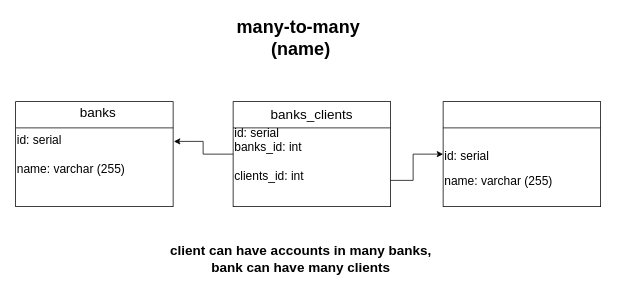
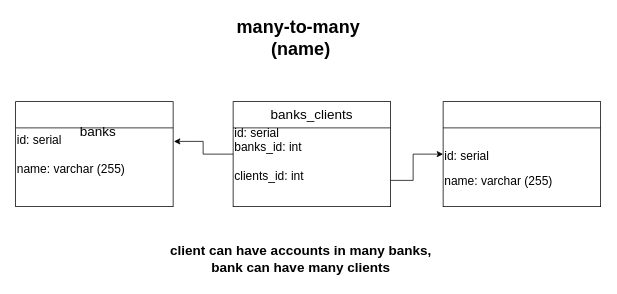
node "banks": moved (98, 113) -> (98, 132)
